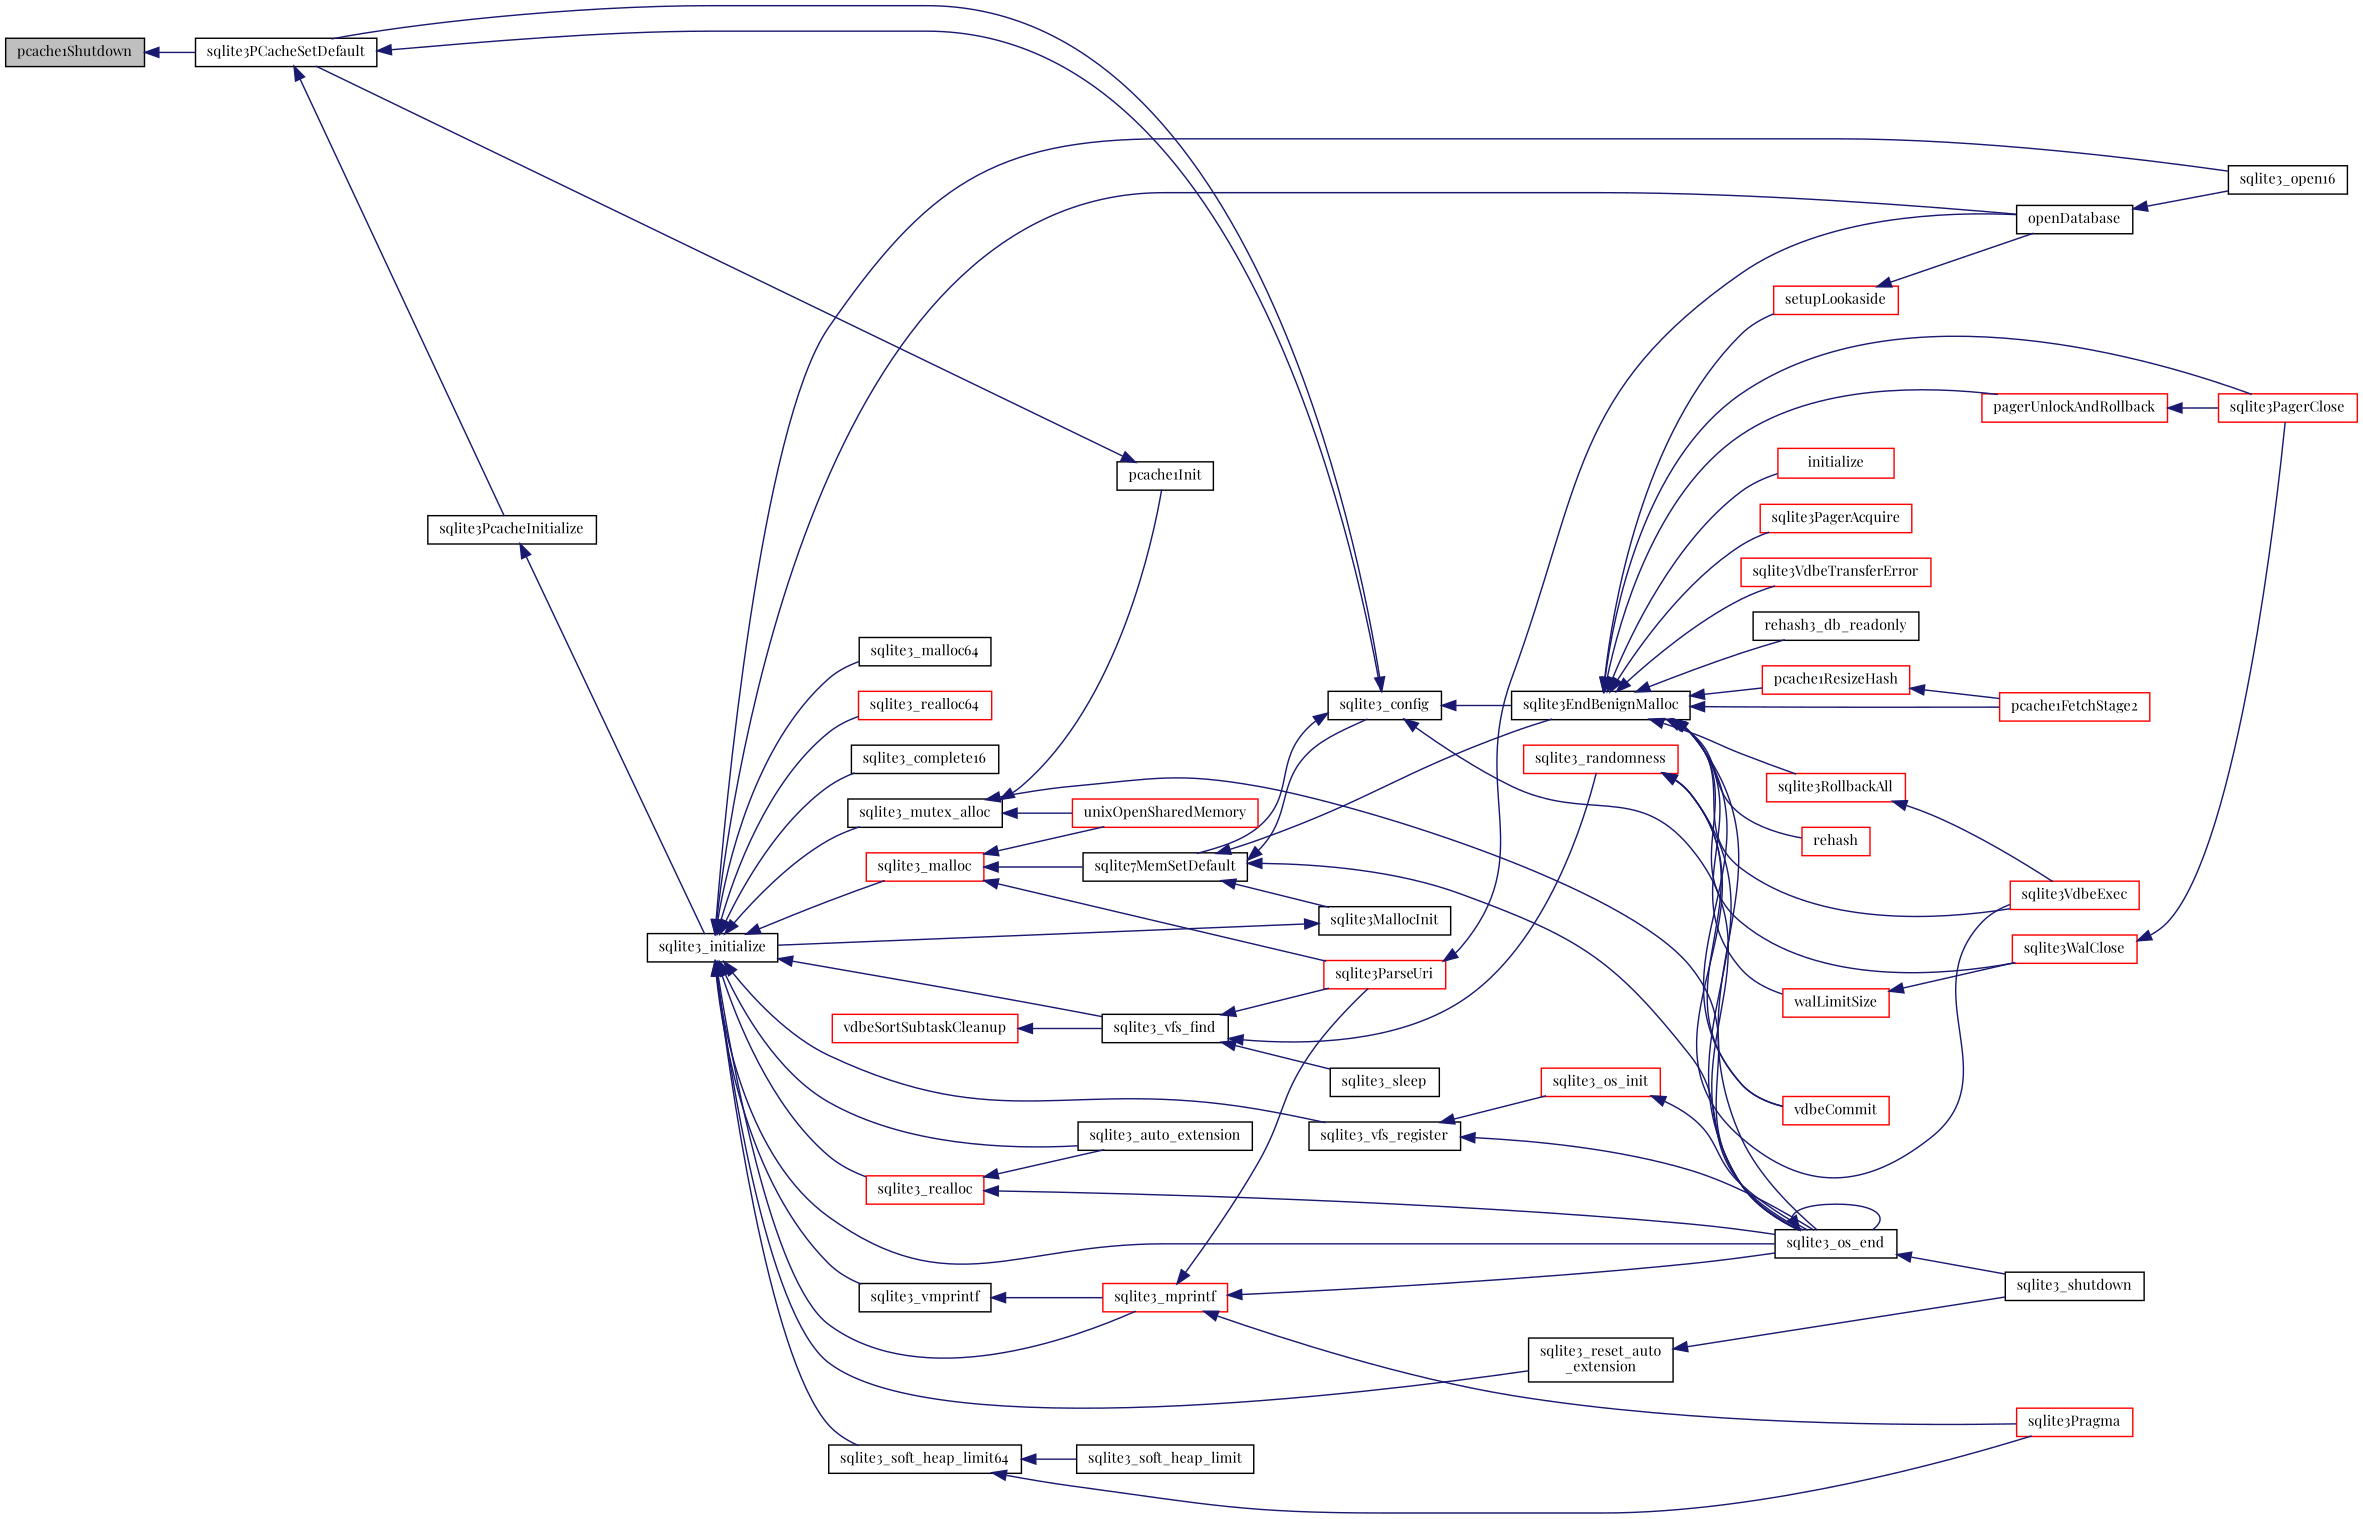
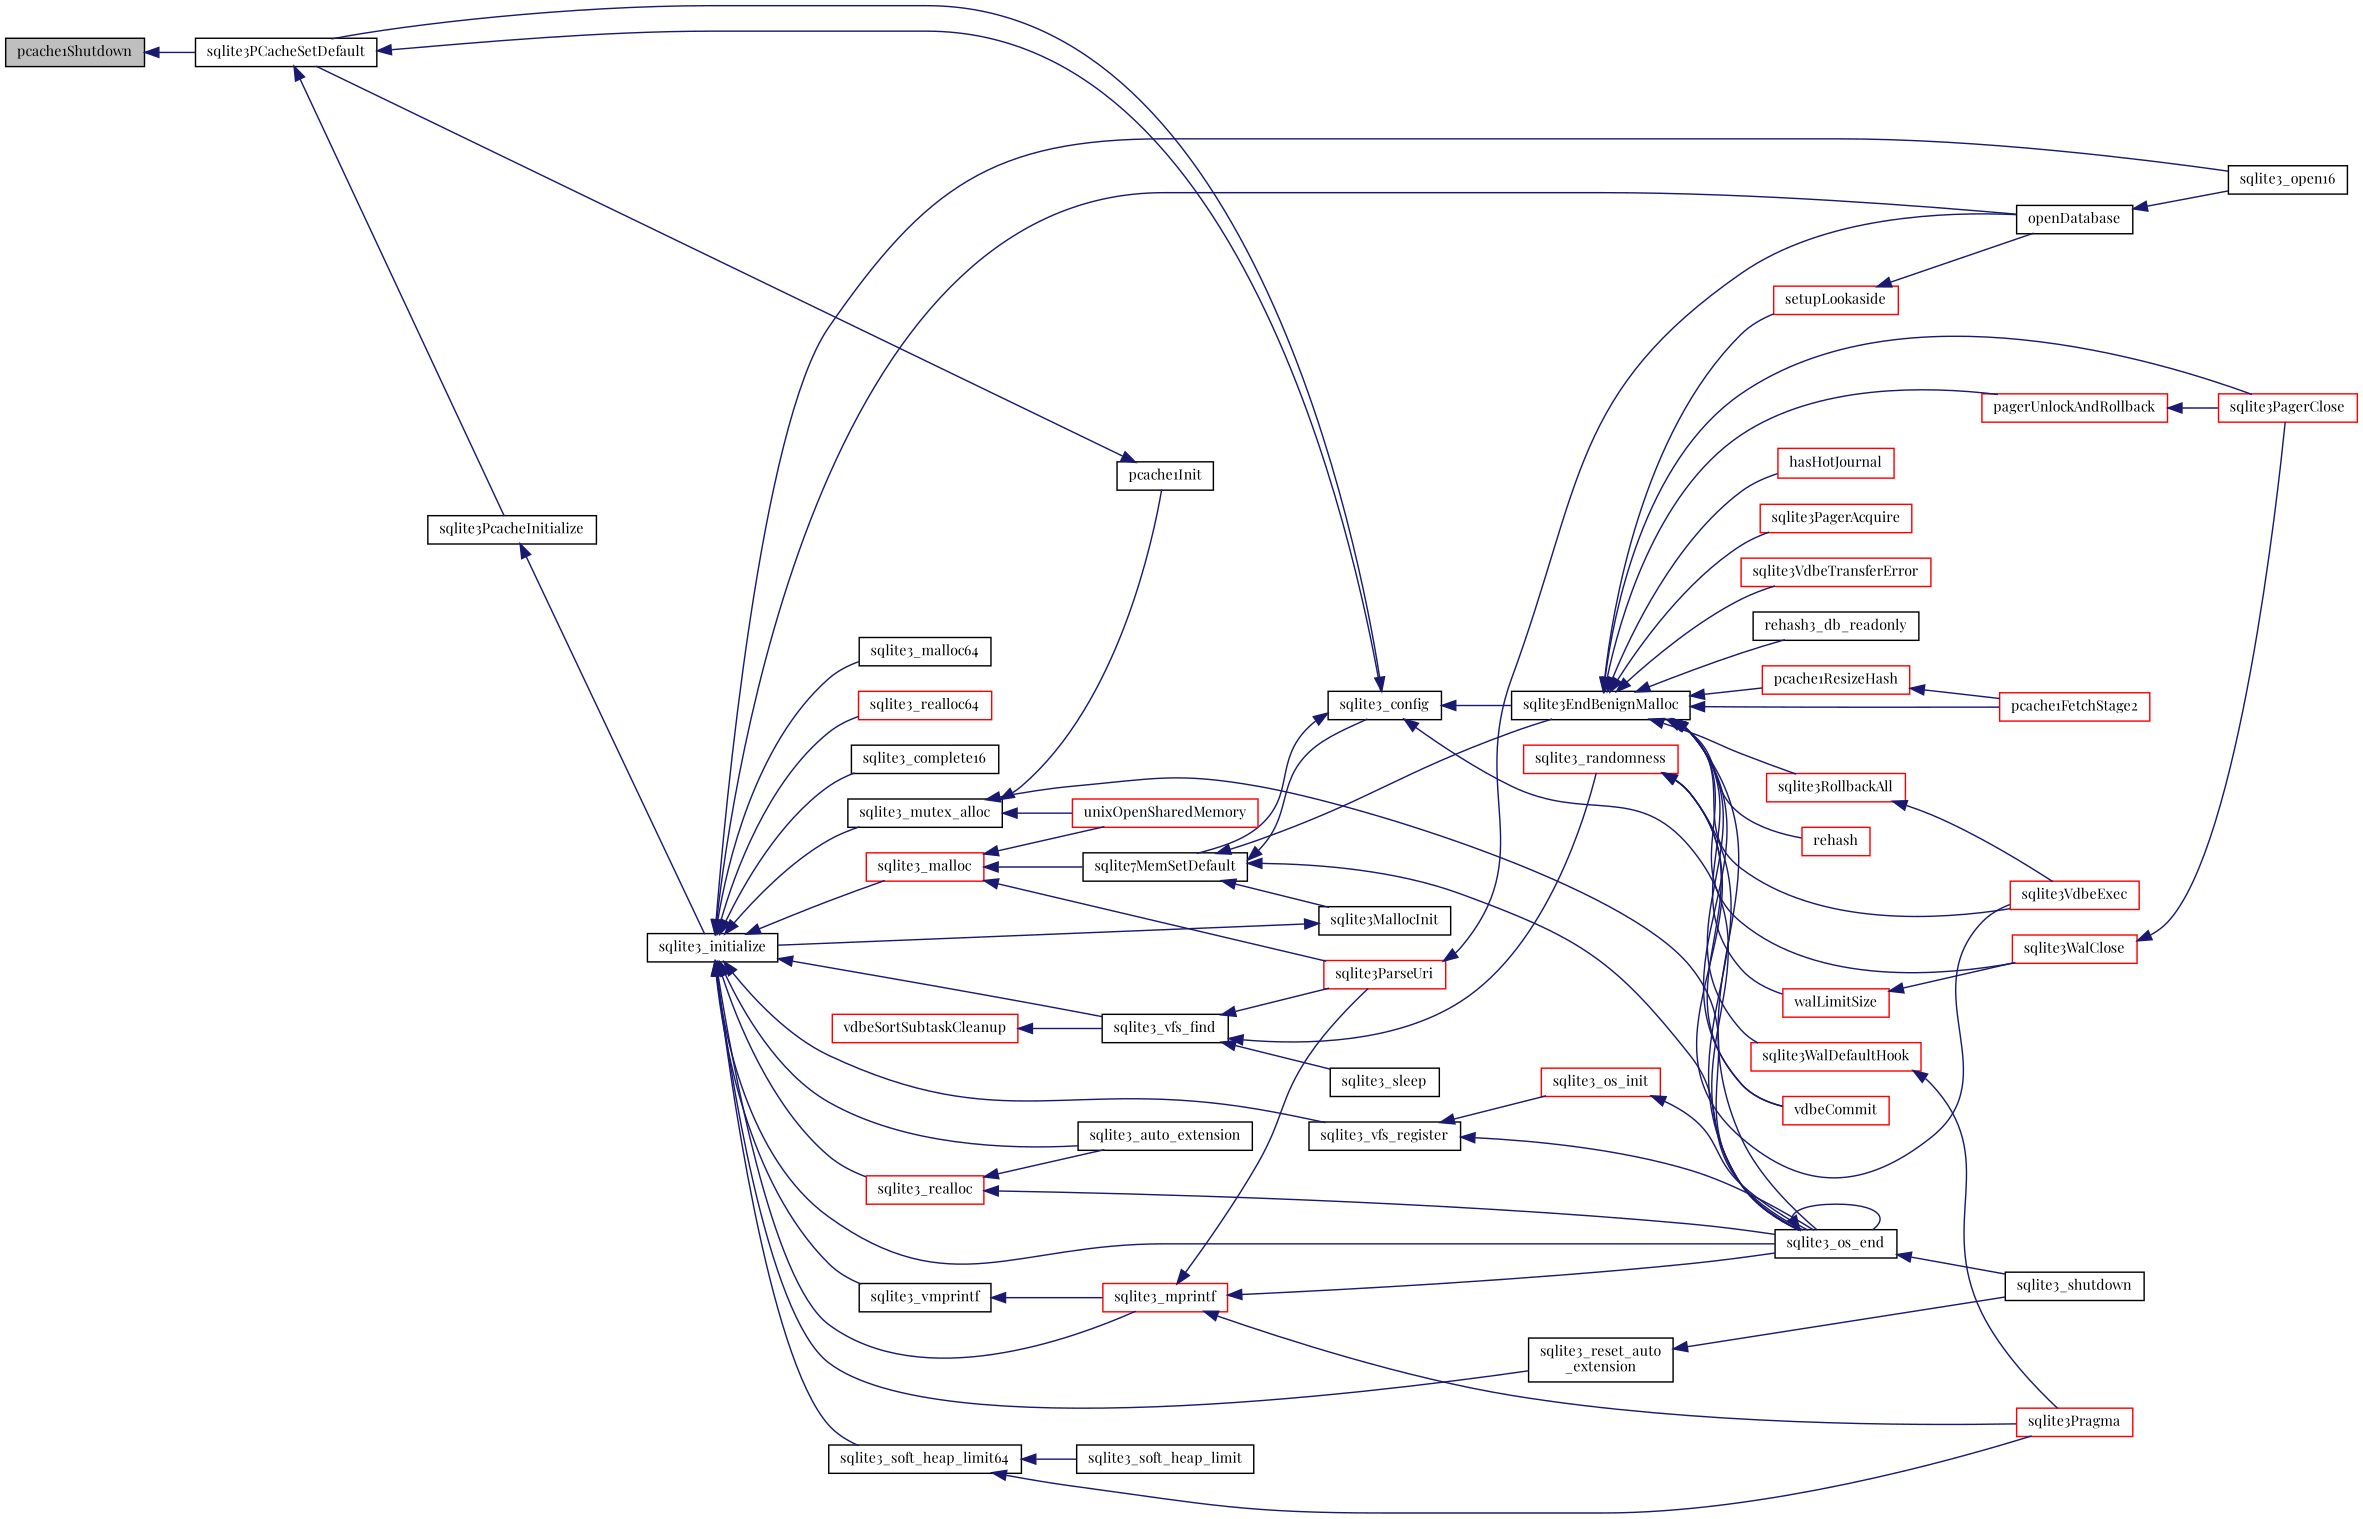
node "initialize": label "initialize" -> "hasHotJournal"
node "sqlite3WalDefaultHook": added
